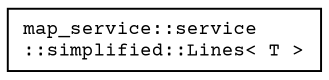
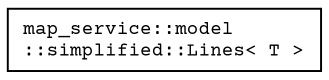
node "map_service::service ::simplified::Lines< T >": label "map_service::service ::simplified::Lines< T >" -> "map_service::model ::simplified::Lines< T >"
